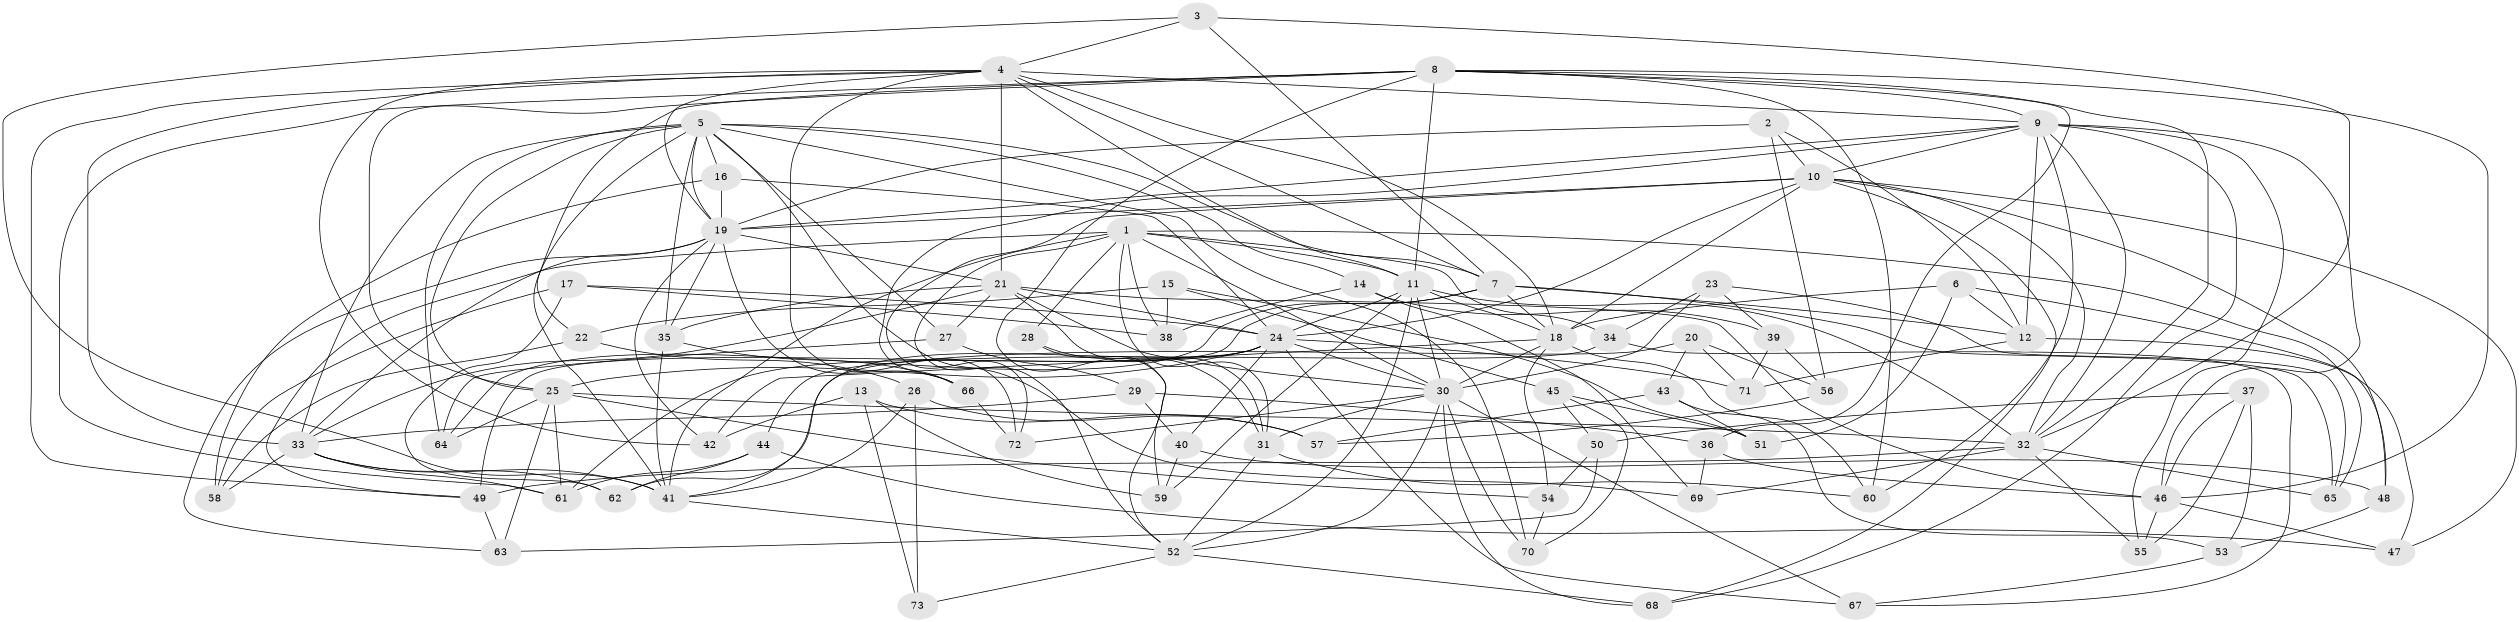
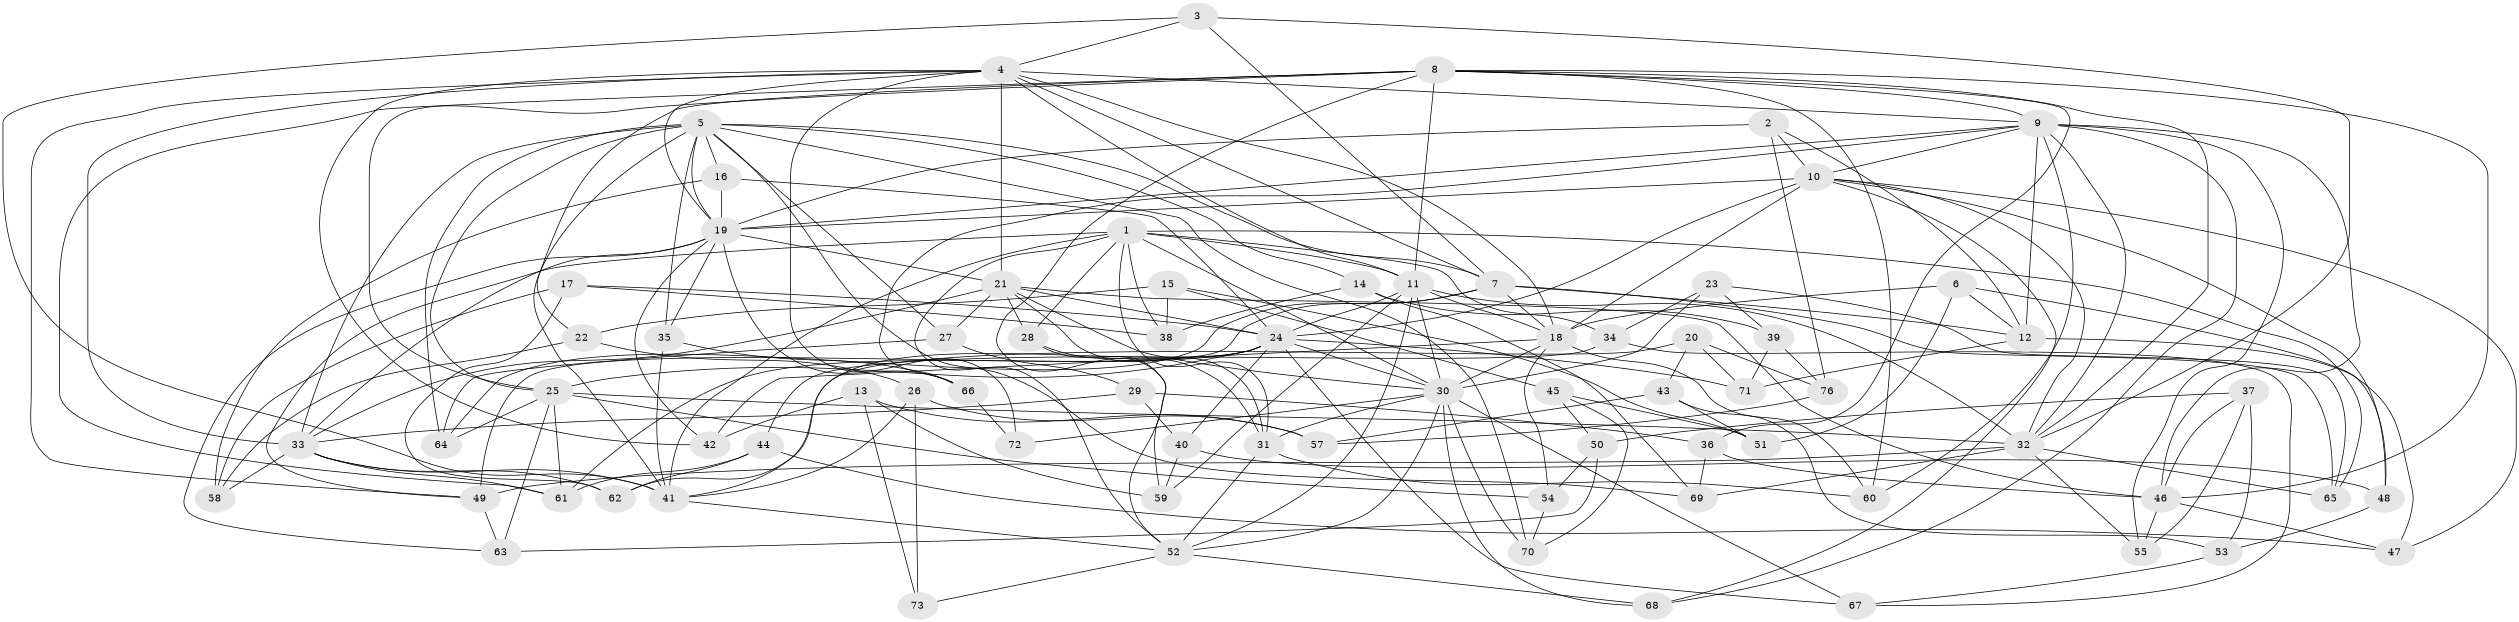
edge "10" -- "72": removed
edge "21" -- "35": now "21" -- "28"
node "56": label "56" -> "76"
